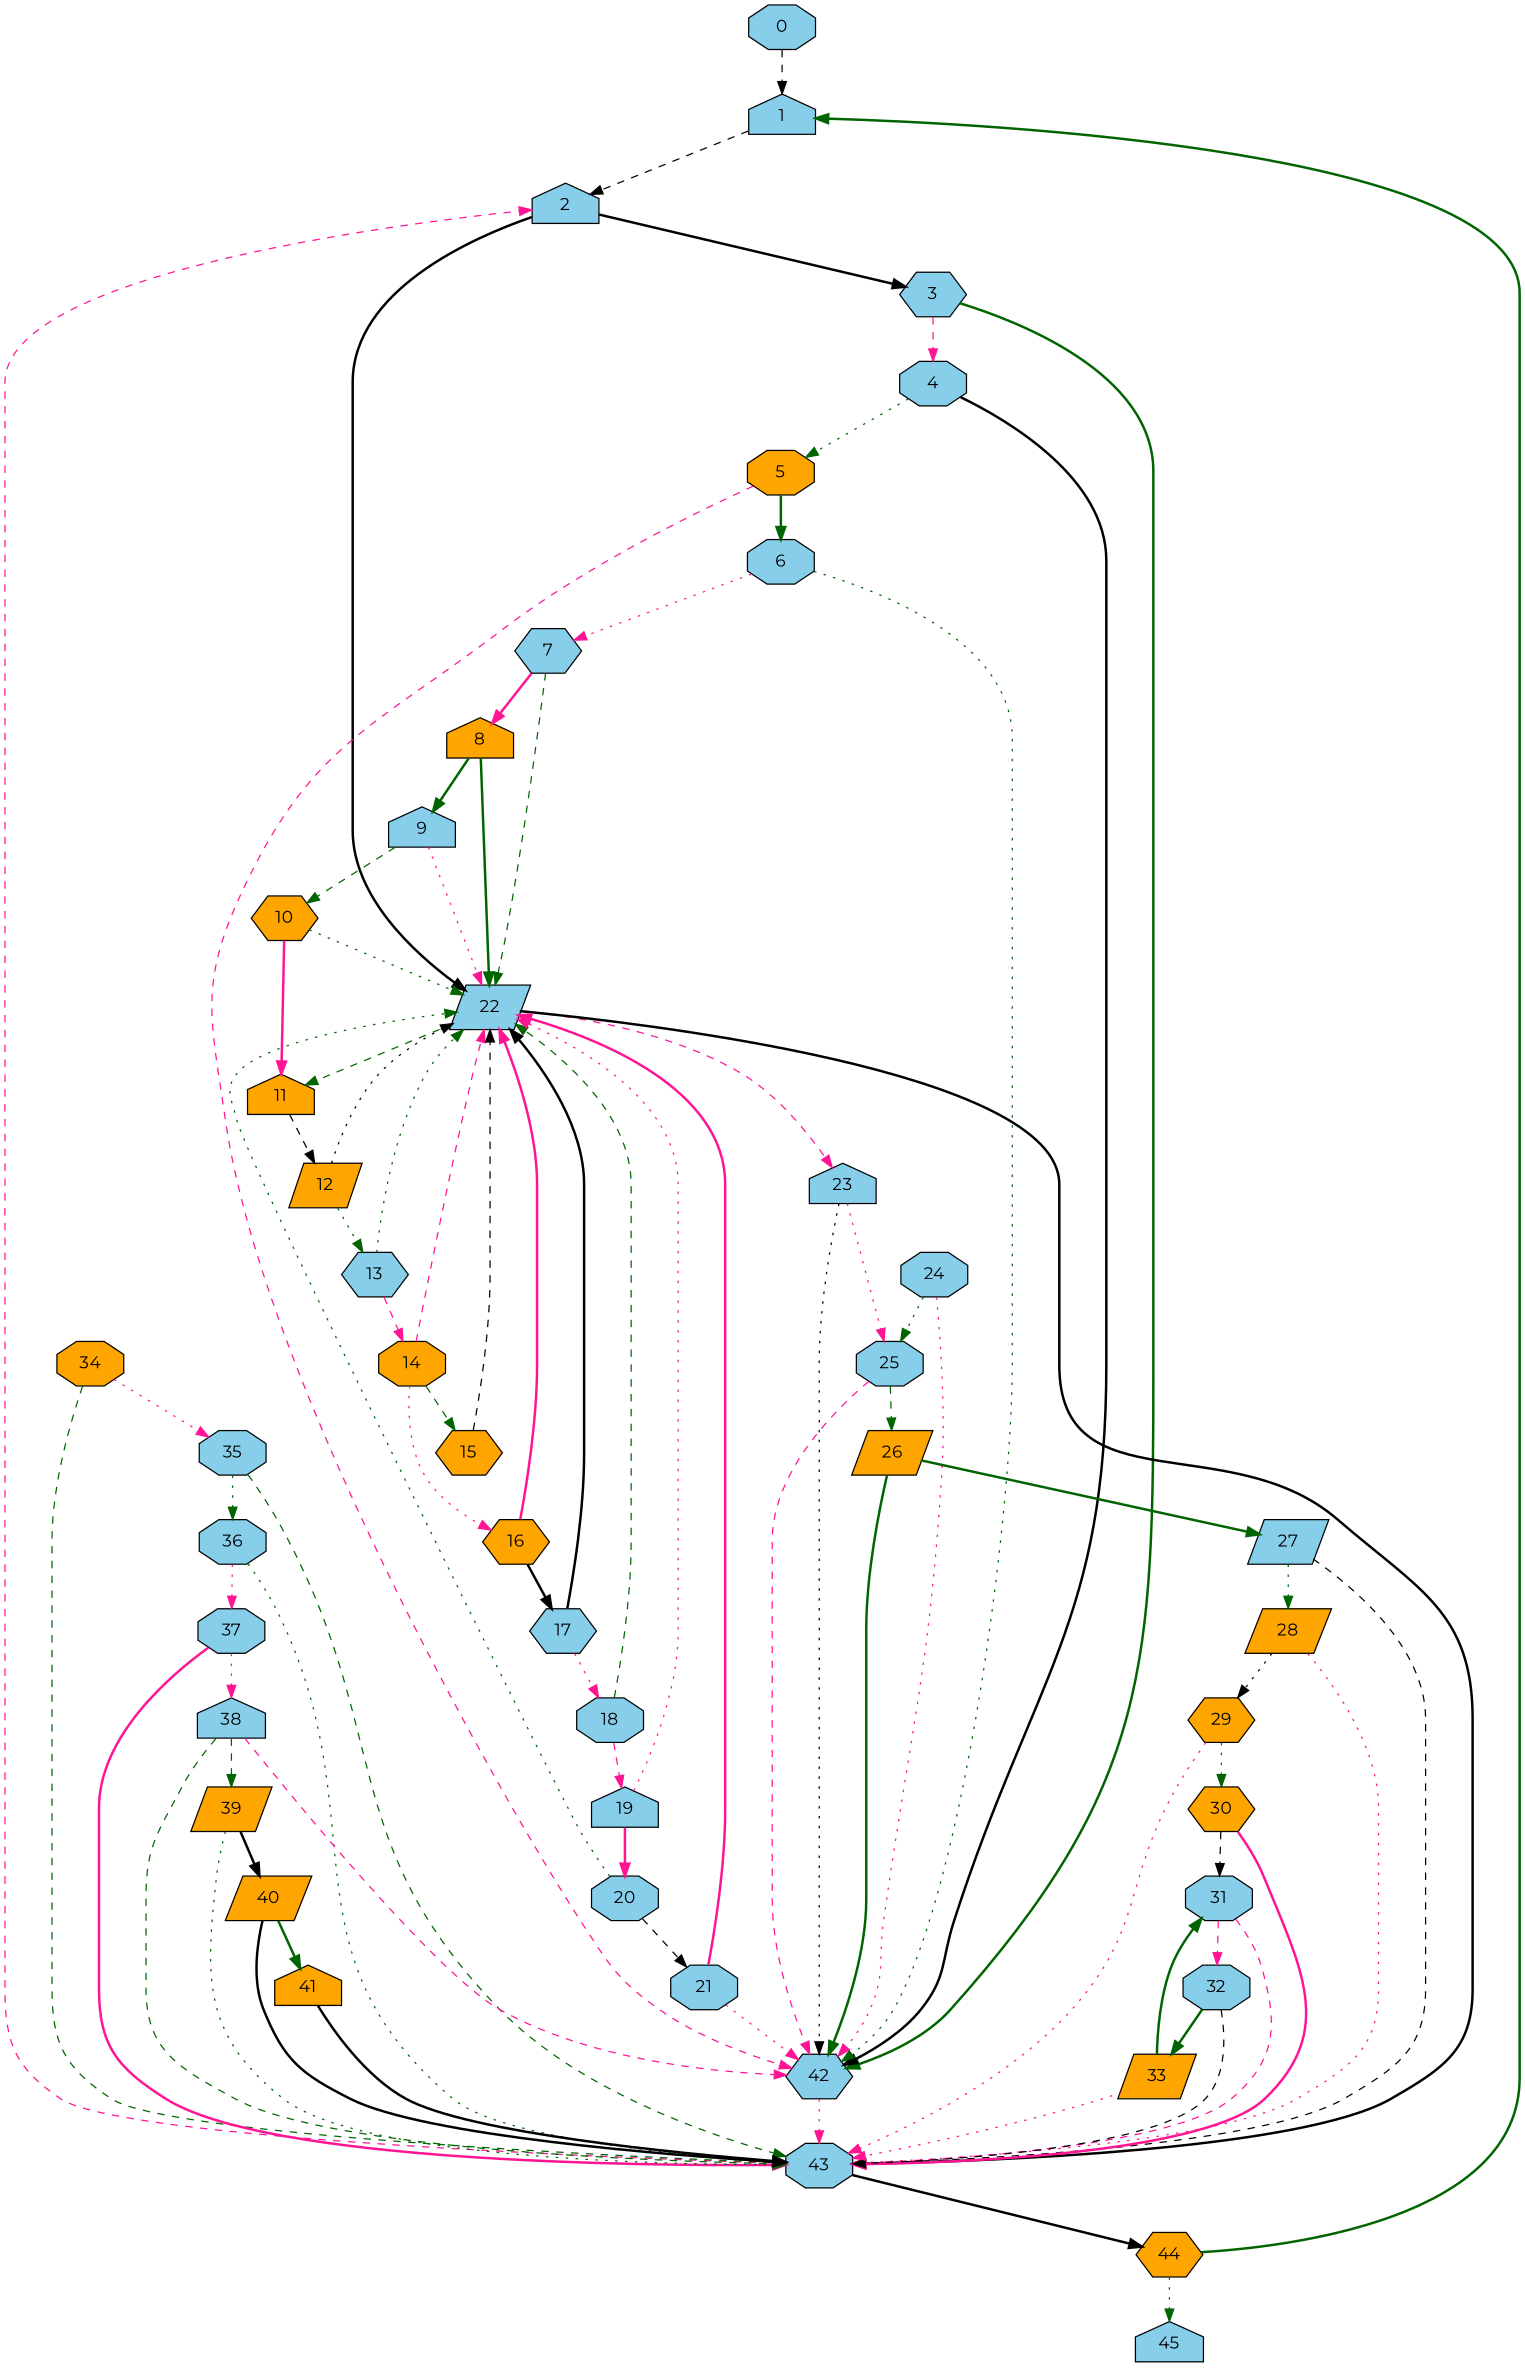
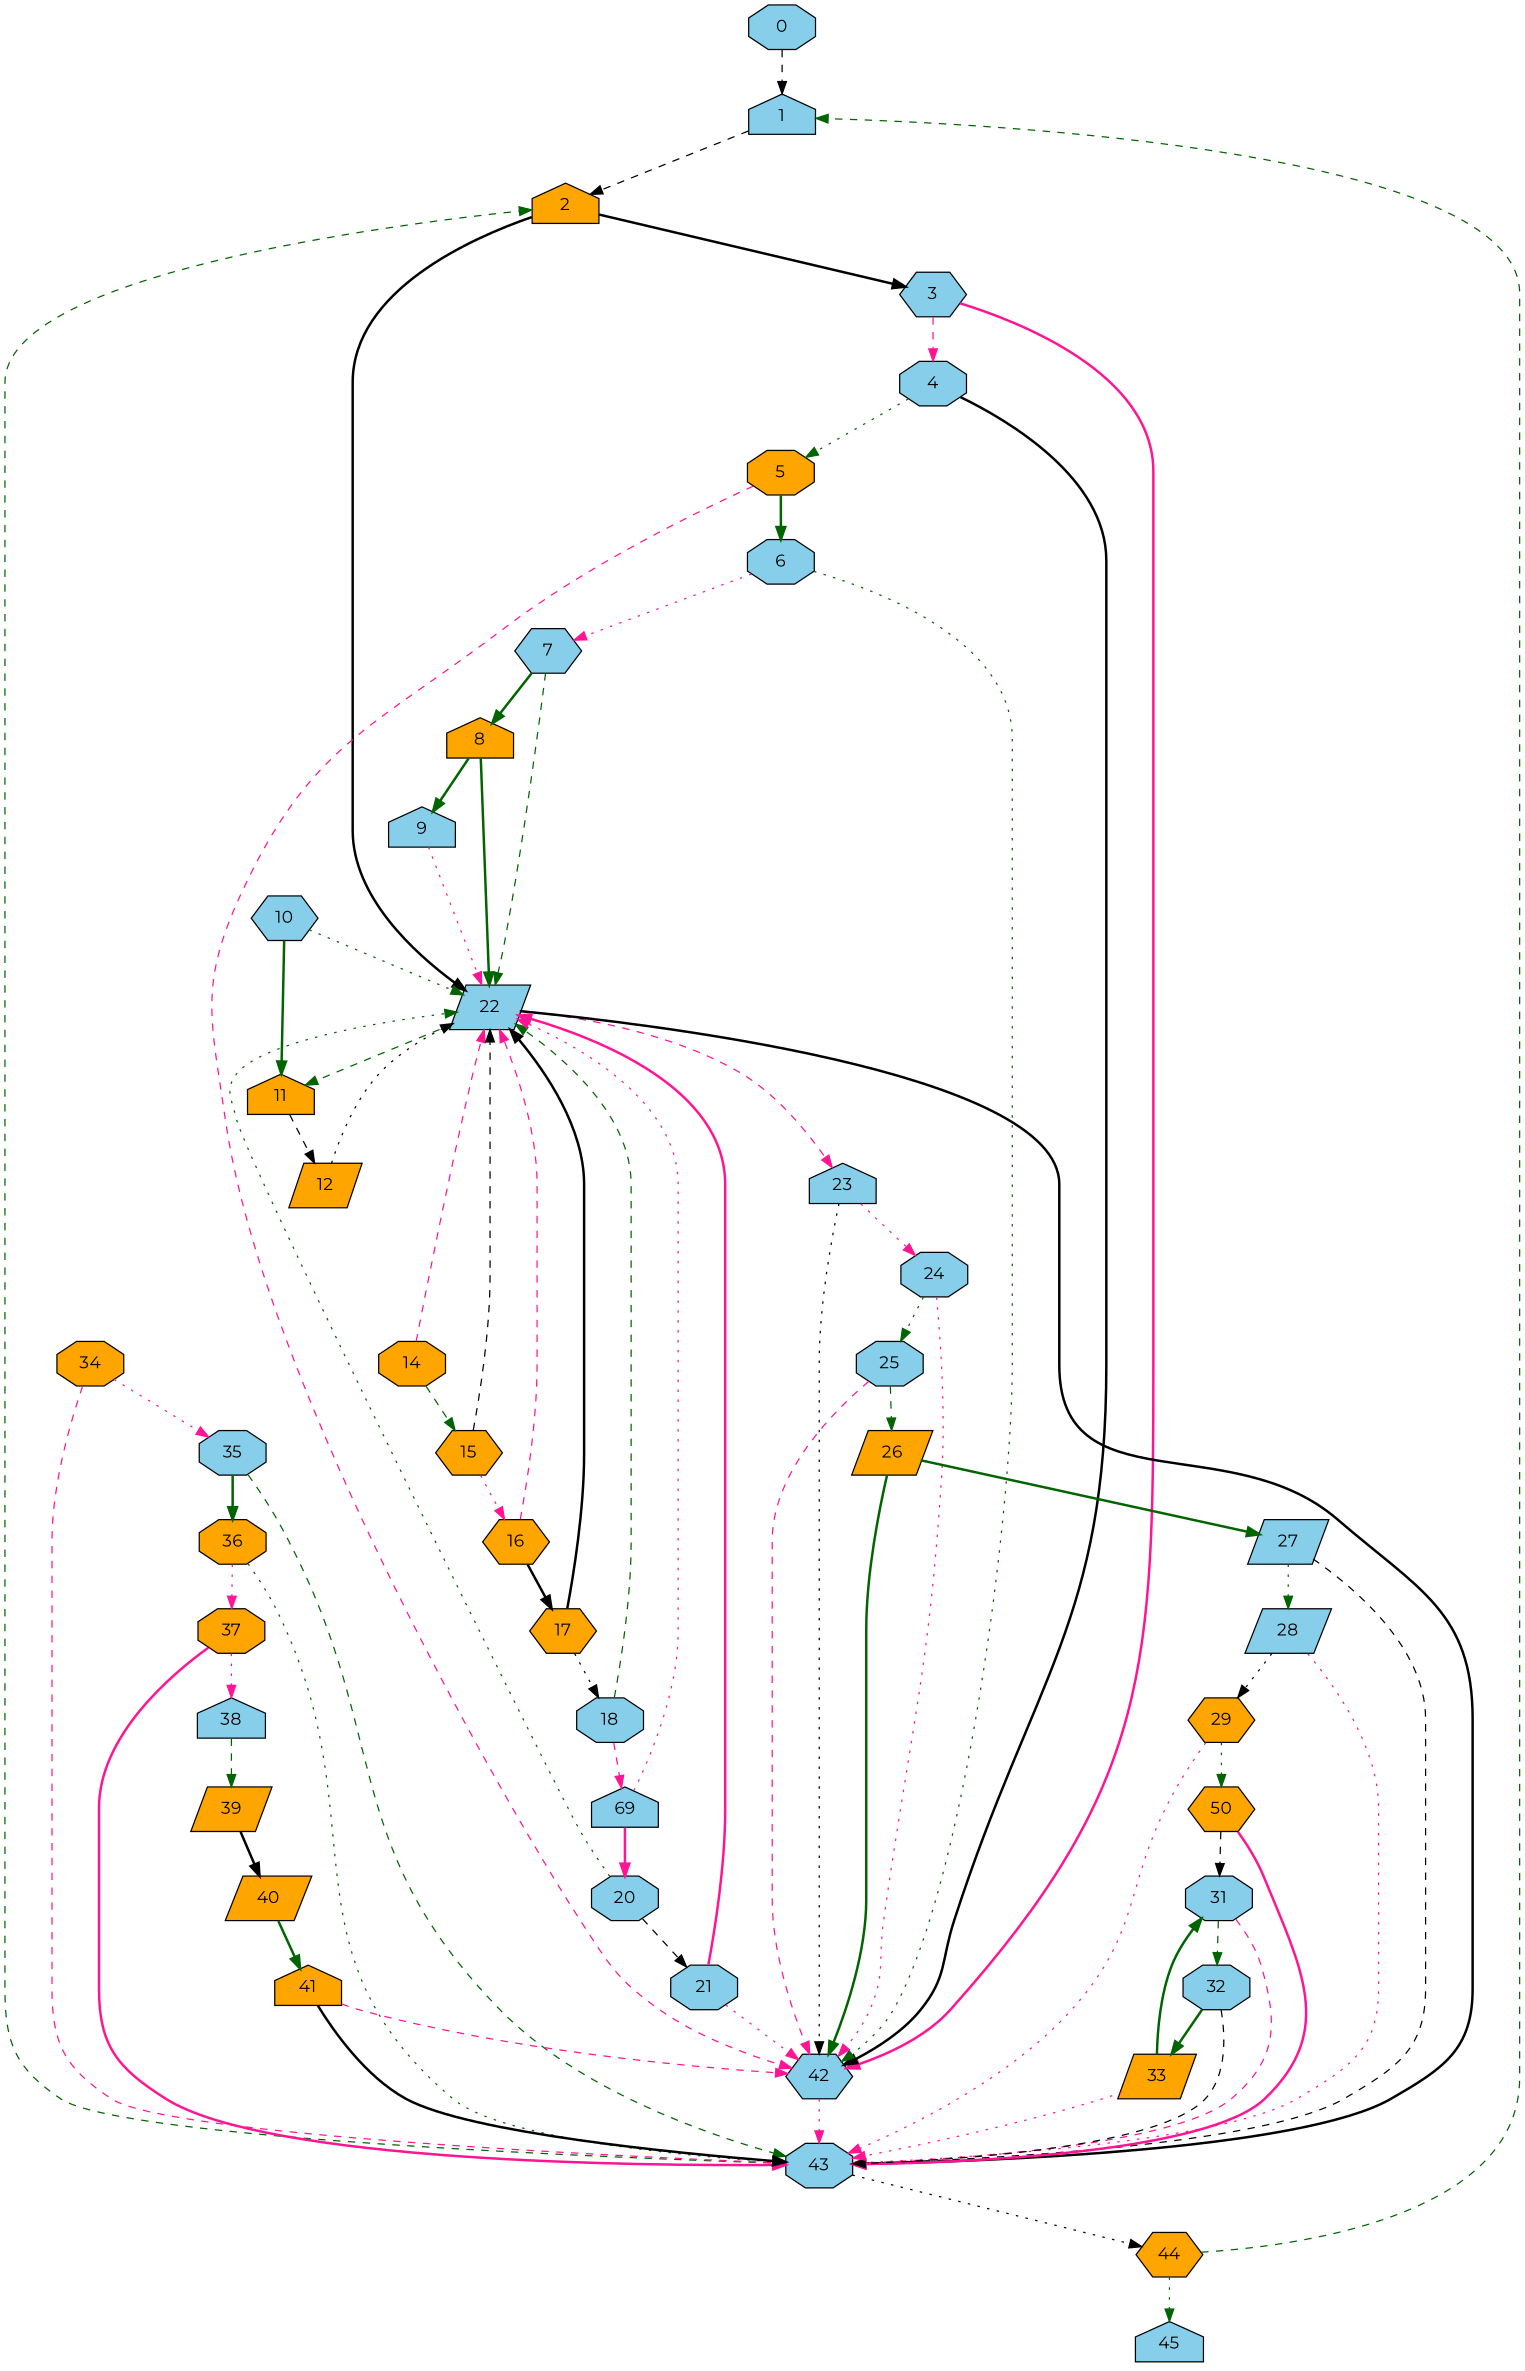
node "2": fillcolor skyblue -> orange
edge "7" -> "8": color deeppink -> darkgreen
edge "9" -> "10": removed
node "10": fillcolor orange -> skyblue
edge "10" -> "11": color deeppink -> darkgreen
edge "44" -> "1": style bold -> dashed
edge "3" -> "42": color darkgreen -> deeppink
edge "23" -> "25": now "23" -> "24"
node "13": removed
edge "16" -> "22": style bold -> dashed
edge "43" -> "2": color deeppink -> darkgreen
edge "14" -> "16": now "15" -> "16"
edge "35" -> "36": style dotted -> bold
node "36": fillcolor skyblue -> orange
node "37": fillcolor skyblue -> orange
node "17": fillcolor skyblue -> orange
node "28": fillcolor orange -> skyblue
edge "17" -> "18": color deeppink -> black
node "19": label "19" -> "69"
node "30": label "30" -> "50"
edge "31" -> "32": color deeppink -> darkgreen
edge "38" -> "42": now "41" -> "42"
edge "34" -> "43": color darkgreen -> deeppink
edge "39" -> "43": removed
edge "38" -> "43": removed
edge "40" -> "43": removed
edge "43" -> "44": style bold -> dotted
